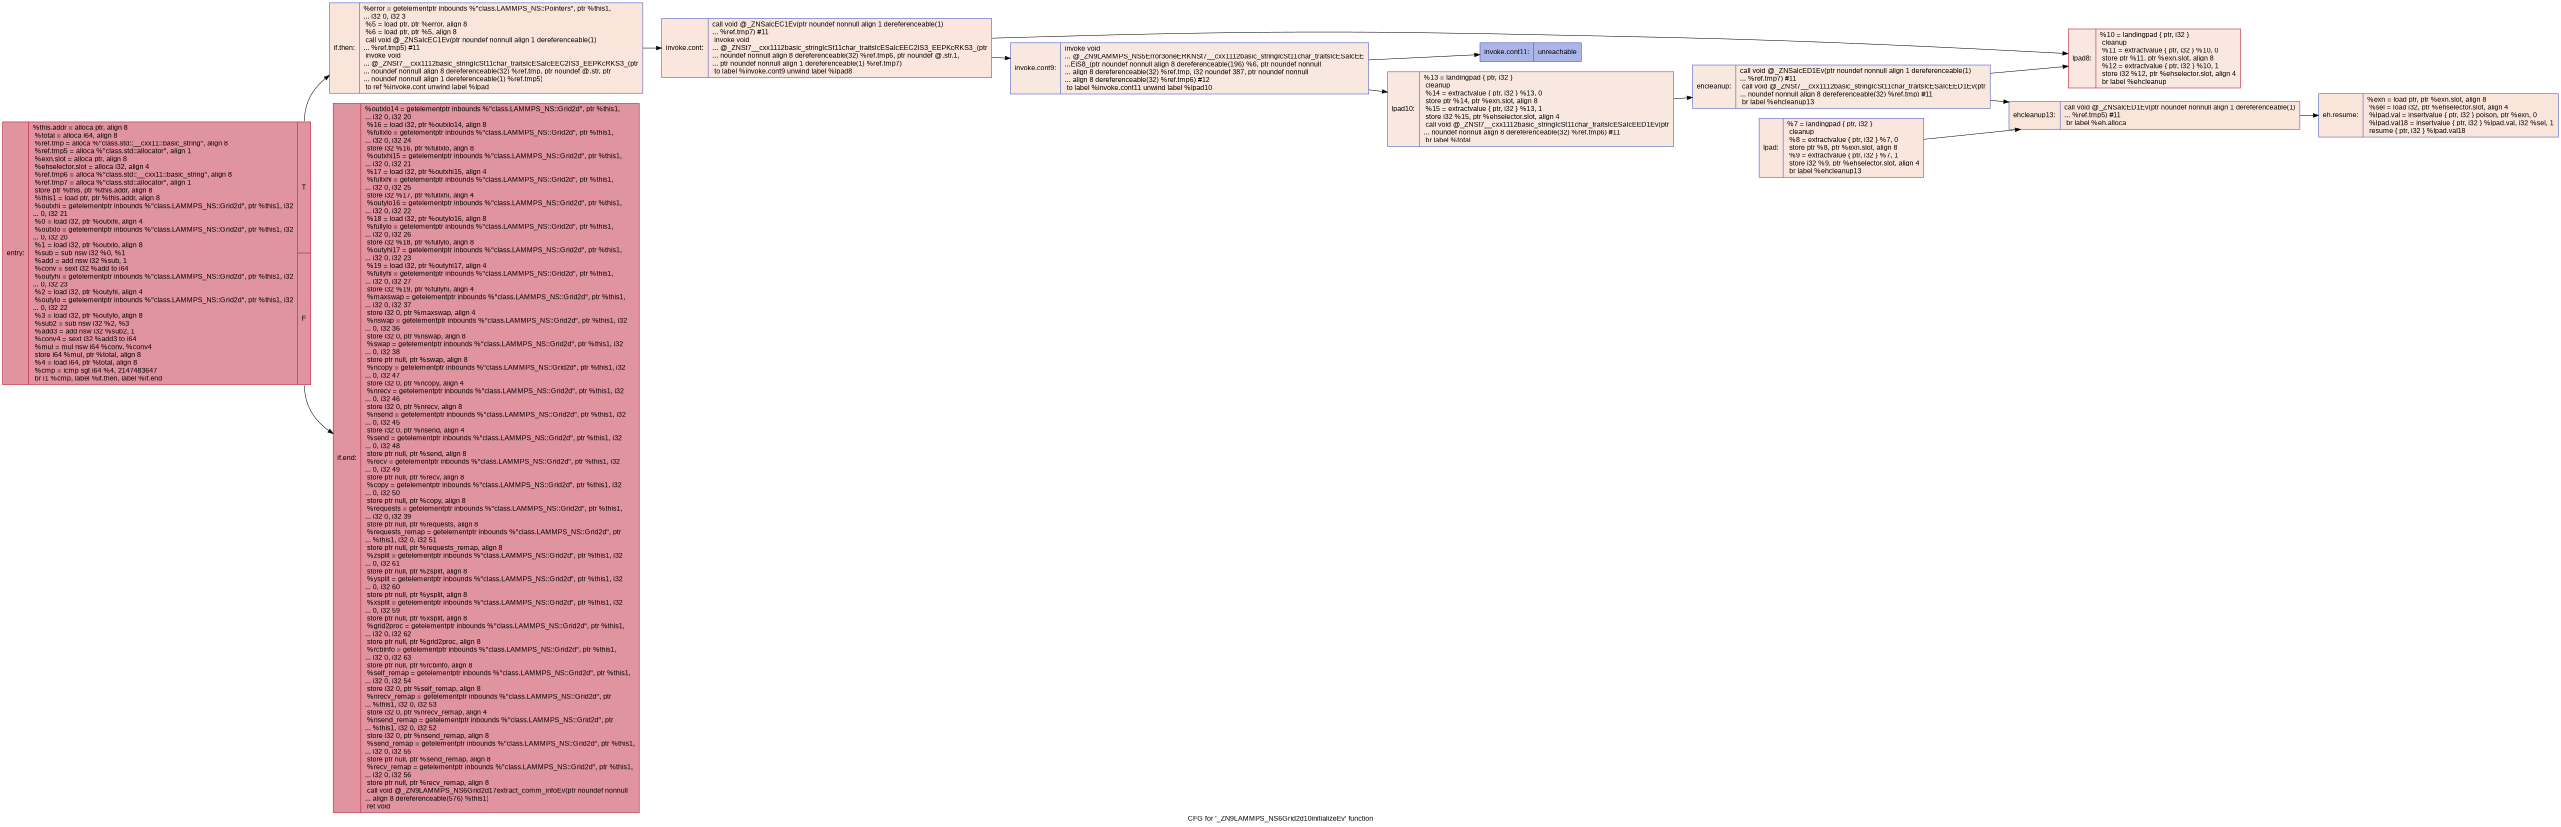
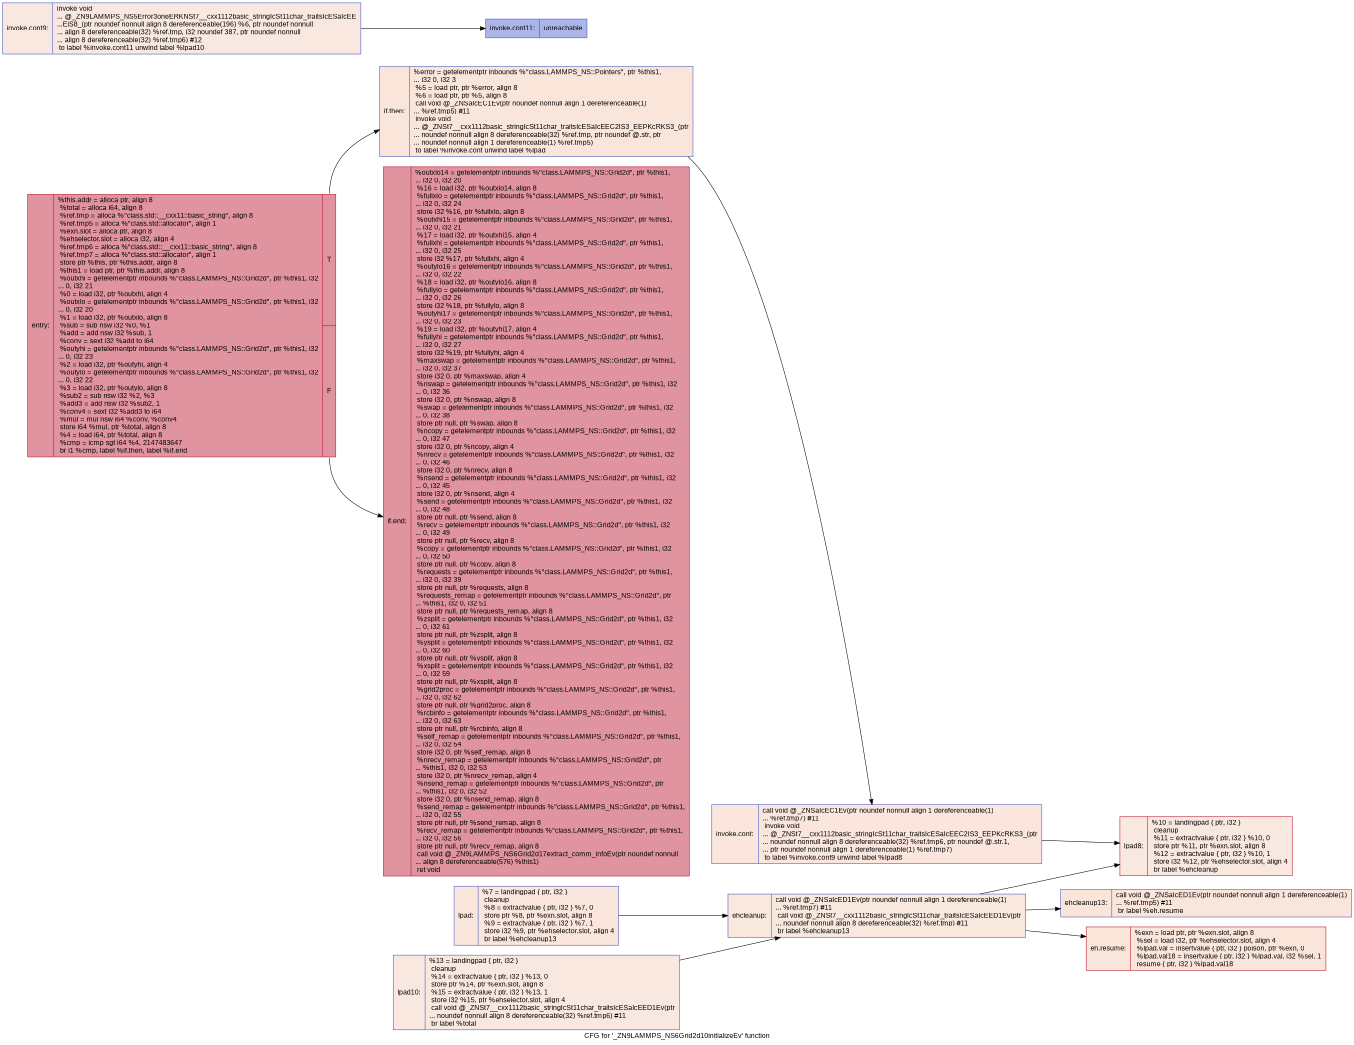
edge "invoke.cont:" -> "invoke.cont9:": removed
node "if.then:": text "to ref %invoke.cont unwind label %lpad" -> "to label %invoke.cont unwind label %lpad"
edge "invoke.cont9:" -> "lpad10:": removed
edge "ehcleanup13:" -> "eh.resume:": now "ehcleanup:" -> "eh.resume:"
node "eh.resume:": color #3d50c3ff -> #b70d28ff
node "ehcleanup13:": text "br label %eh.alloca" -> "br label %eh.resume"
edge "lpad:" -> "ehcleanup13:": now "lpad:" -> "ehcleanup:"
